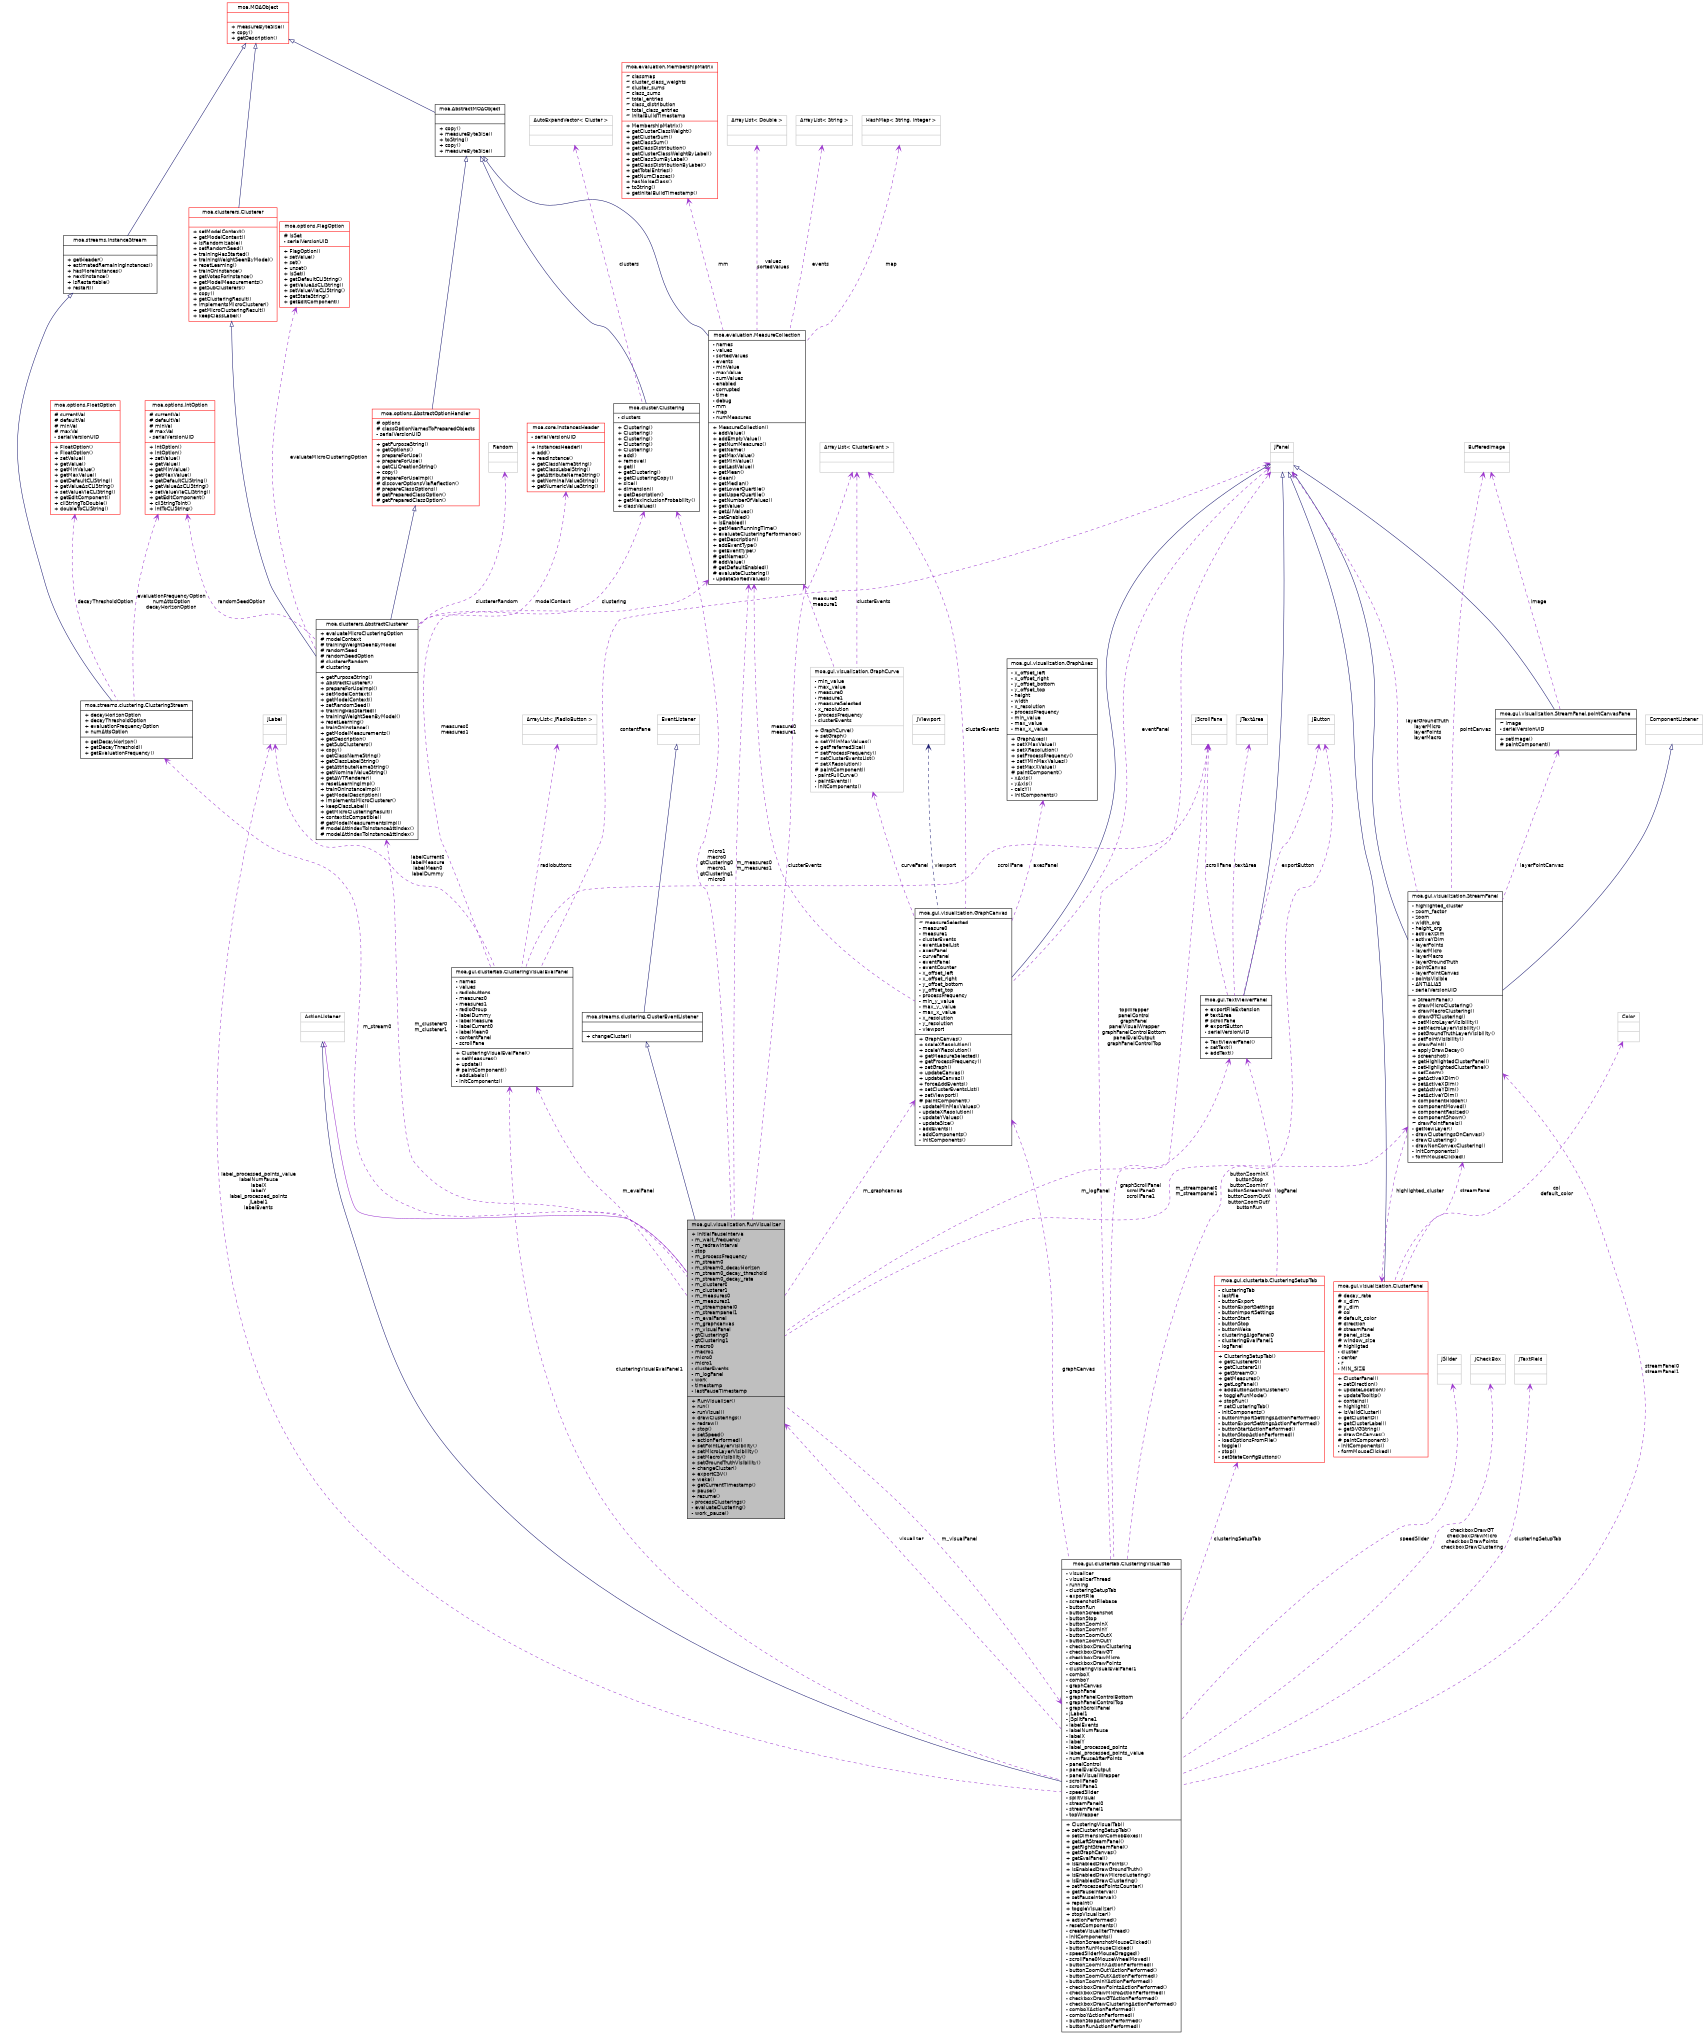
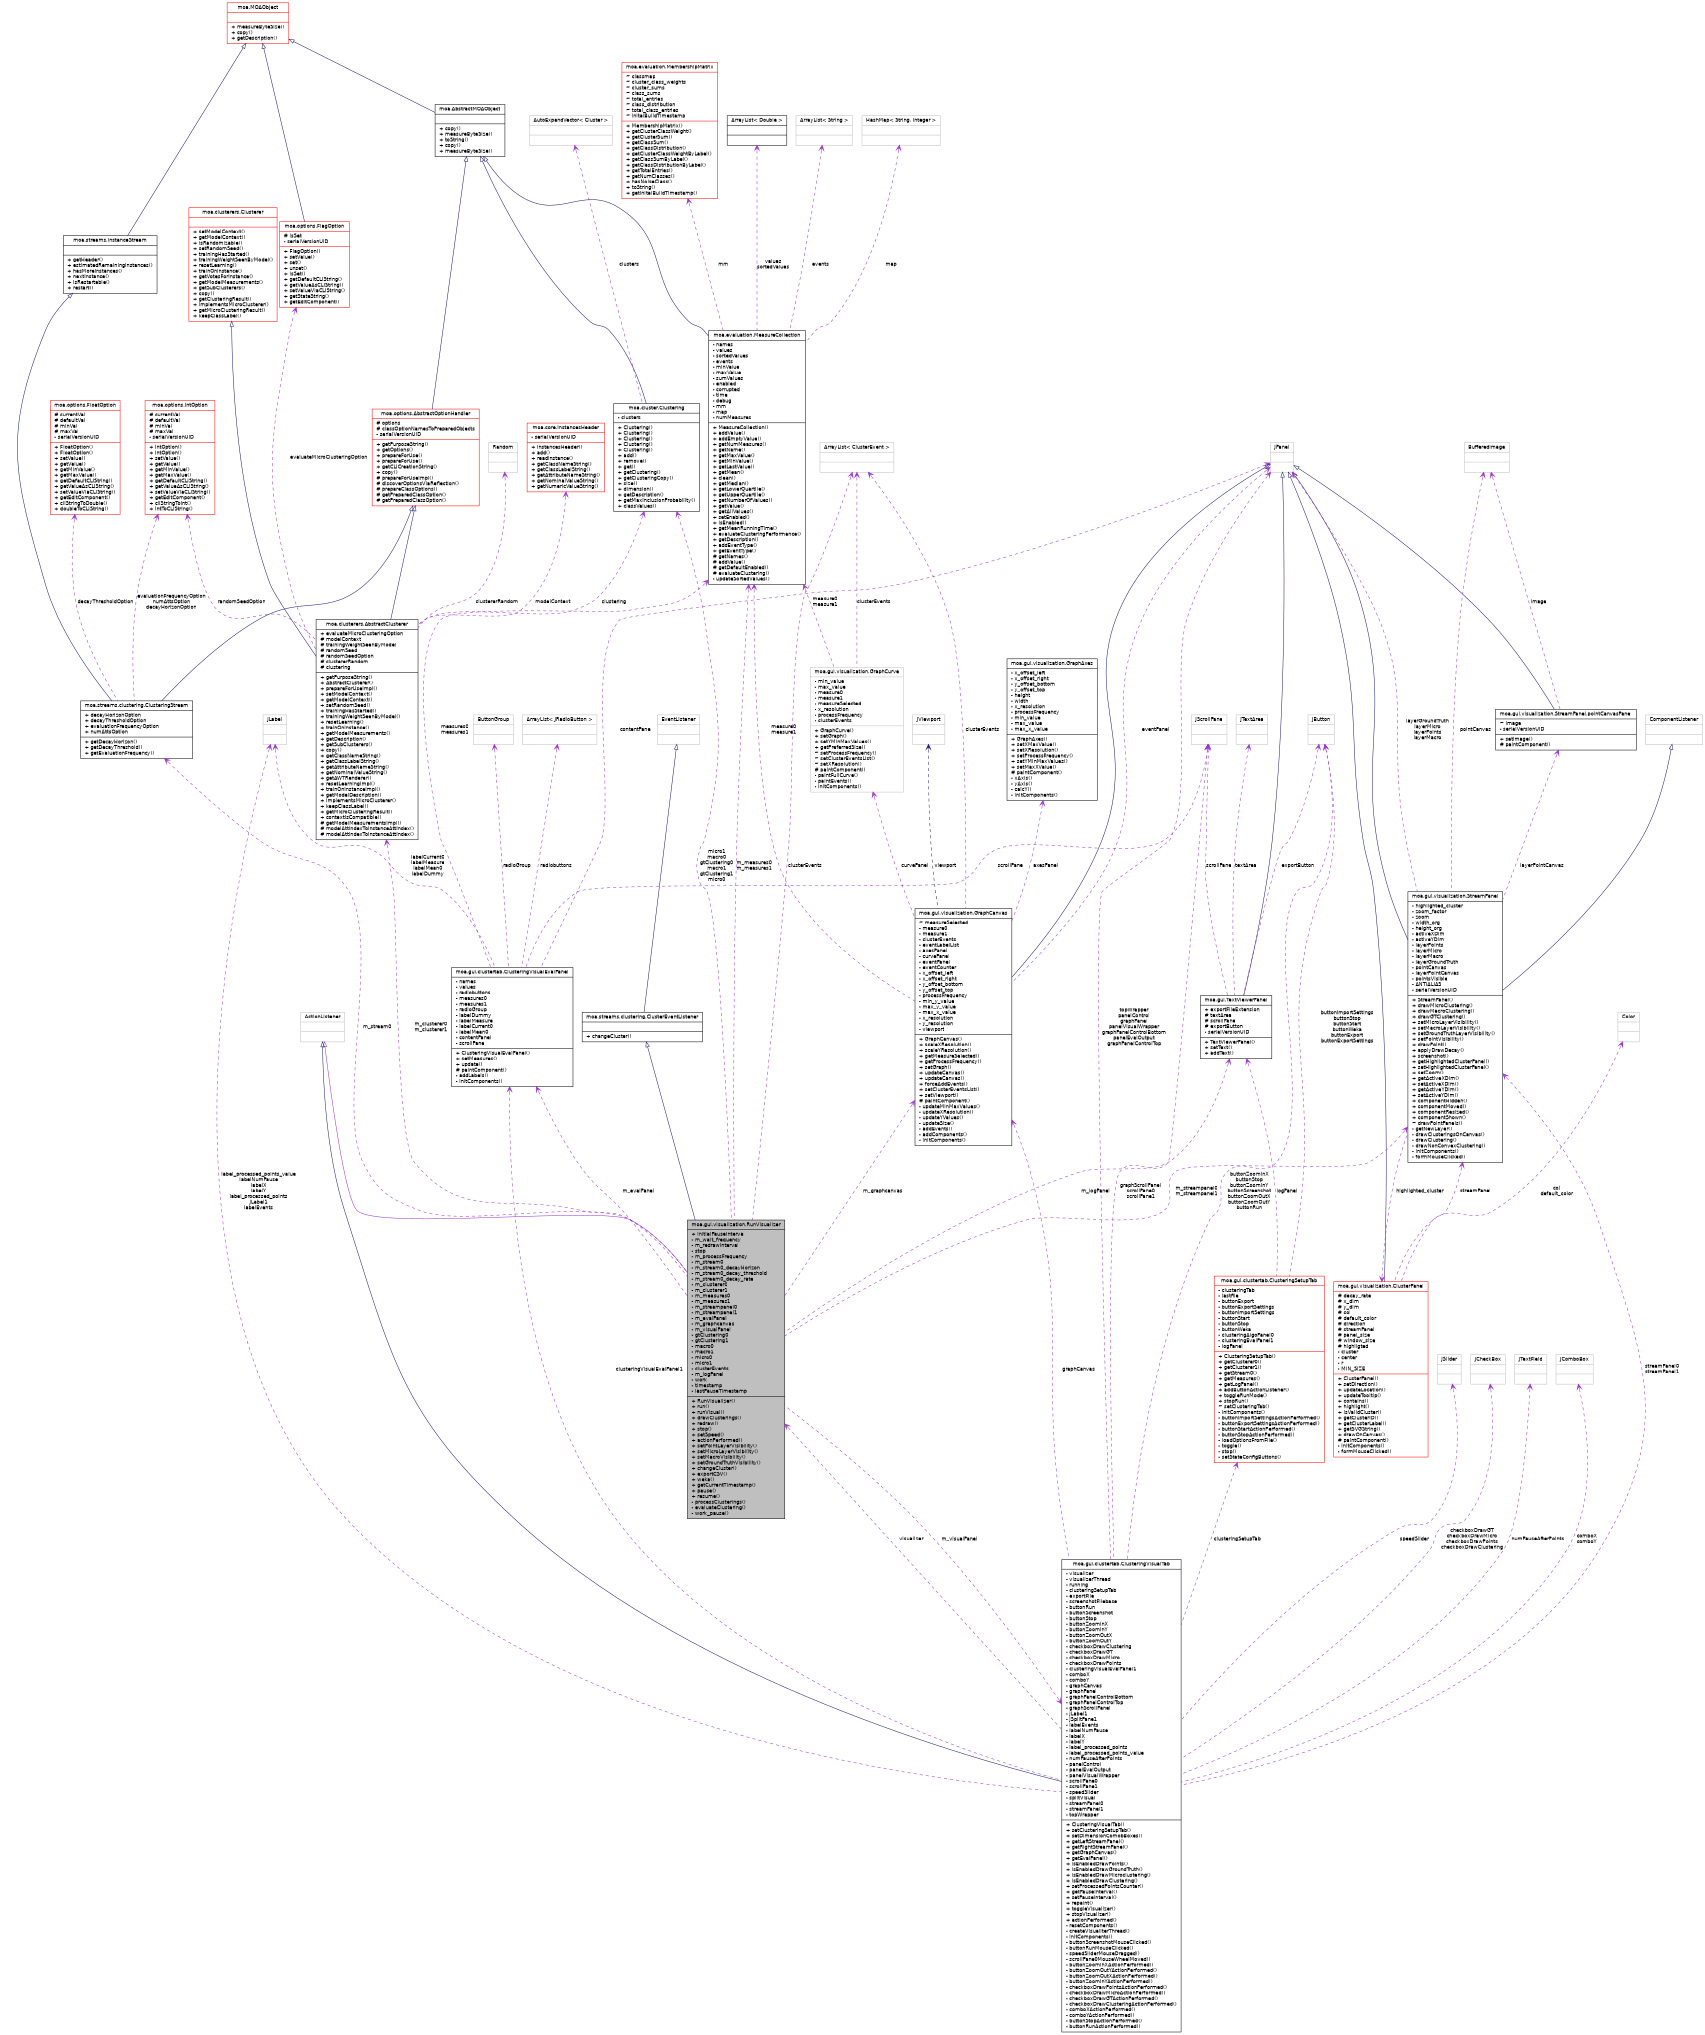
edge "moa.clusterers.Clusterer" -> "moa.MOAObject": now "moa.options.FlagOption" -> "moa.MOAObject"
node "ArrayList< Double >": color grey75 -> black
edge "moa.streams.clustering.ClusteringStream" -> "moa.options.AbstractOptionHandler": added
node "ButtonGroup": added
edge "moa.gui.clustertab.ClusteringSetupTab" -> "JButton": added, label "buttonImportSettings buttonStop buttonStart buttonWeka buttonExport buttonExportSettings"
node "JComboBox": added
edge "moa.gui.clustertab.ClusteringVisualTab" -> "JTextField": label "clusteringSetupTab" -> "numPauseAfterPoints"
